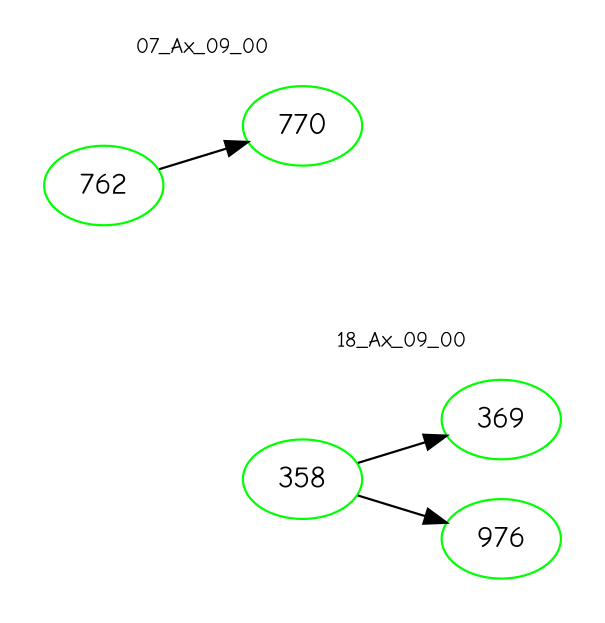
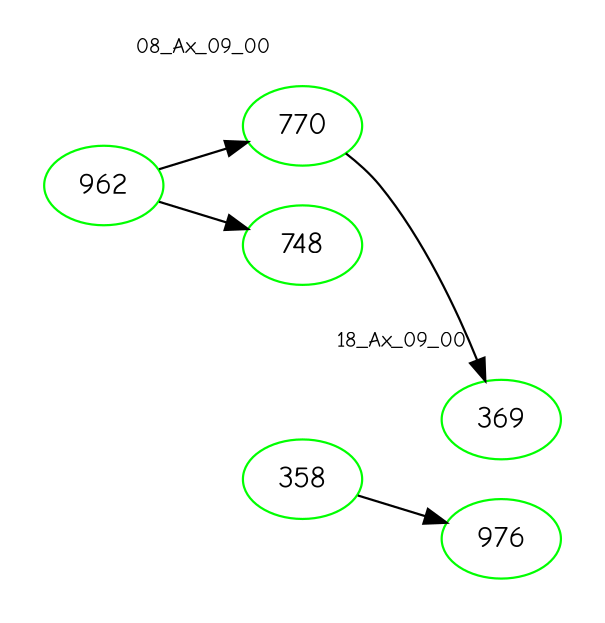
cluster "07_Ax_09_00": label "07_Ax_09_00" -> "08_Ax_09_00"
node "762": label "762" -> "962"
node "748": added
edge "358" -> "369": now "770" -> "369"
